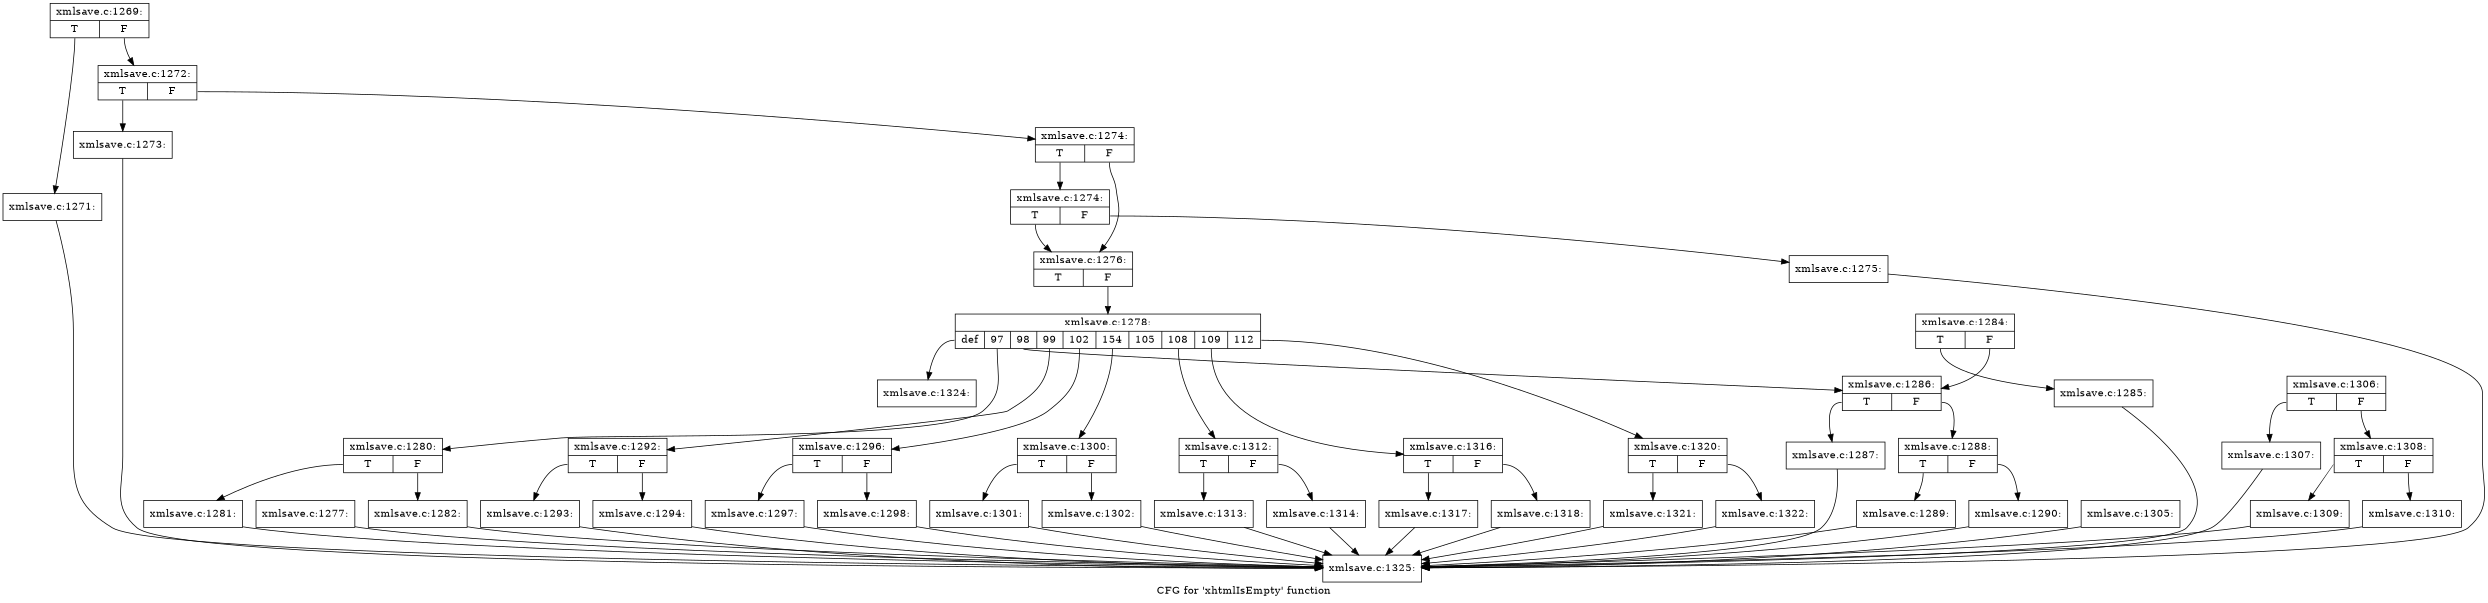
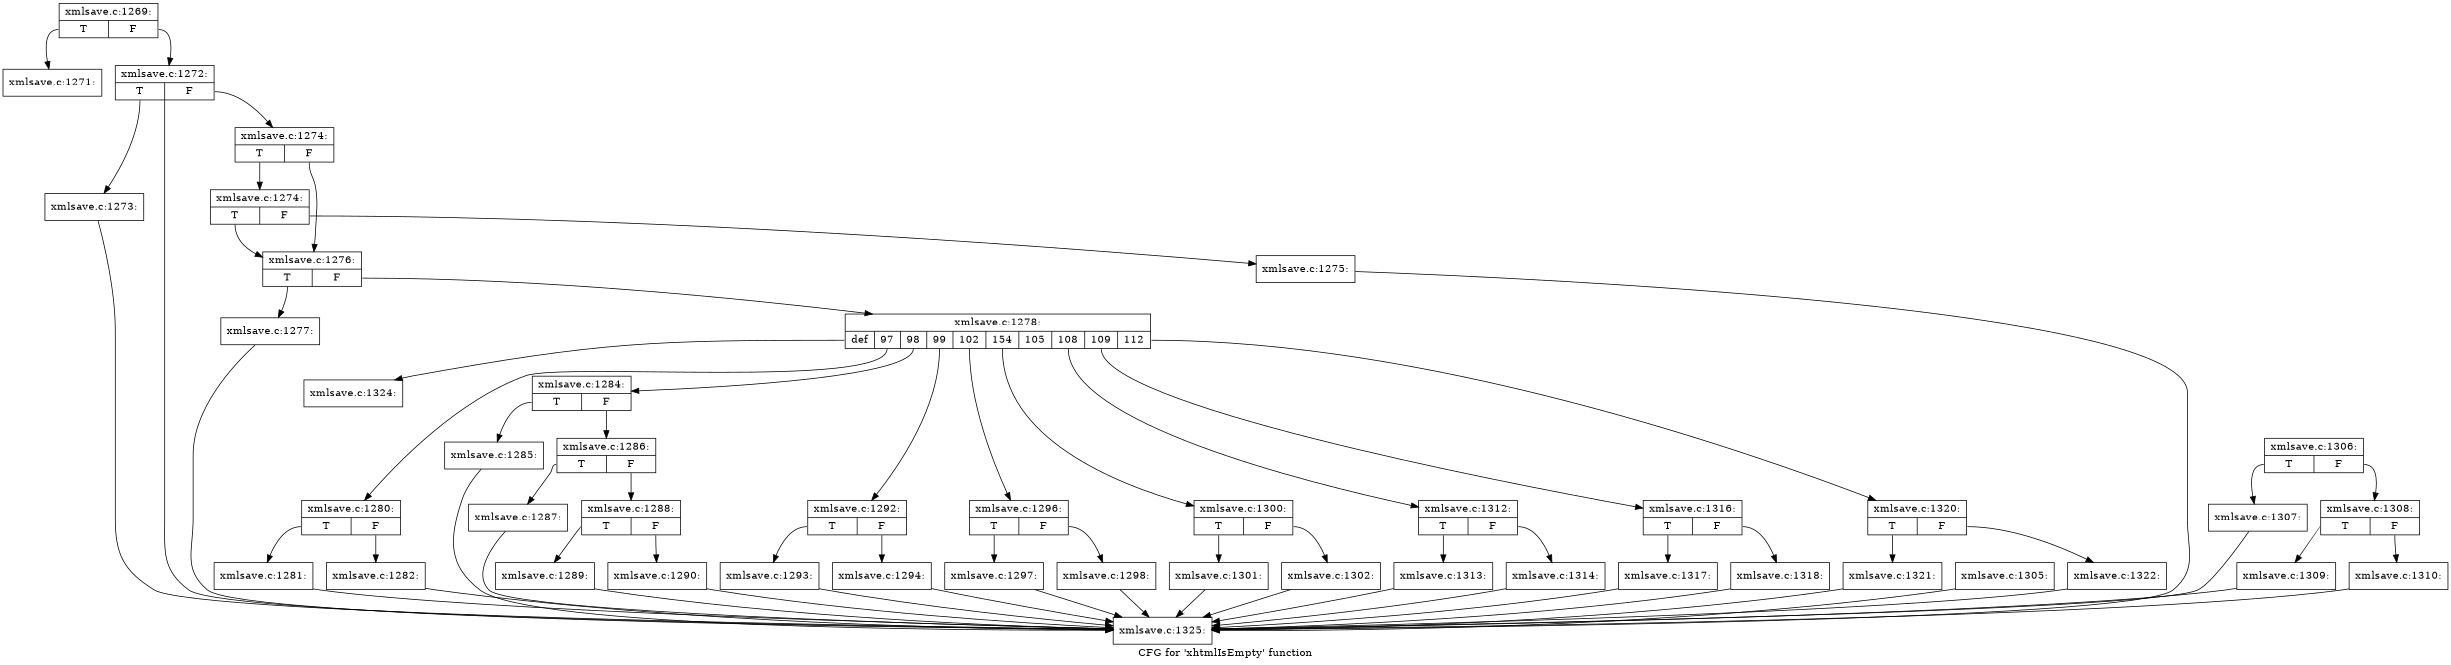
edge "xmlsave.c:1276:" -> "xmlsave.c:1277:": added
edge "xmlsave.c:1278:" -> "xmlsave.c:1286:": now "xmlsave.c:1278:" -> "xmlsave.c:1284:"
edge "xmlsave.c:1271:" -> "xmlsave.c:1325:": now "xmlsave.c:1272:" -> "xmlsave.c:1325:"
